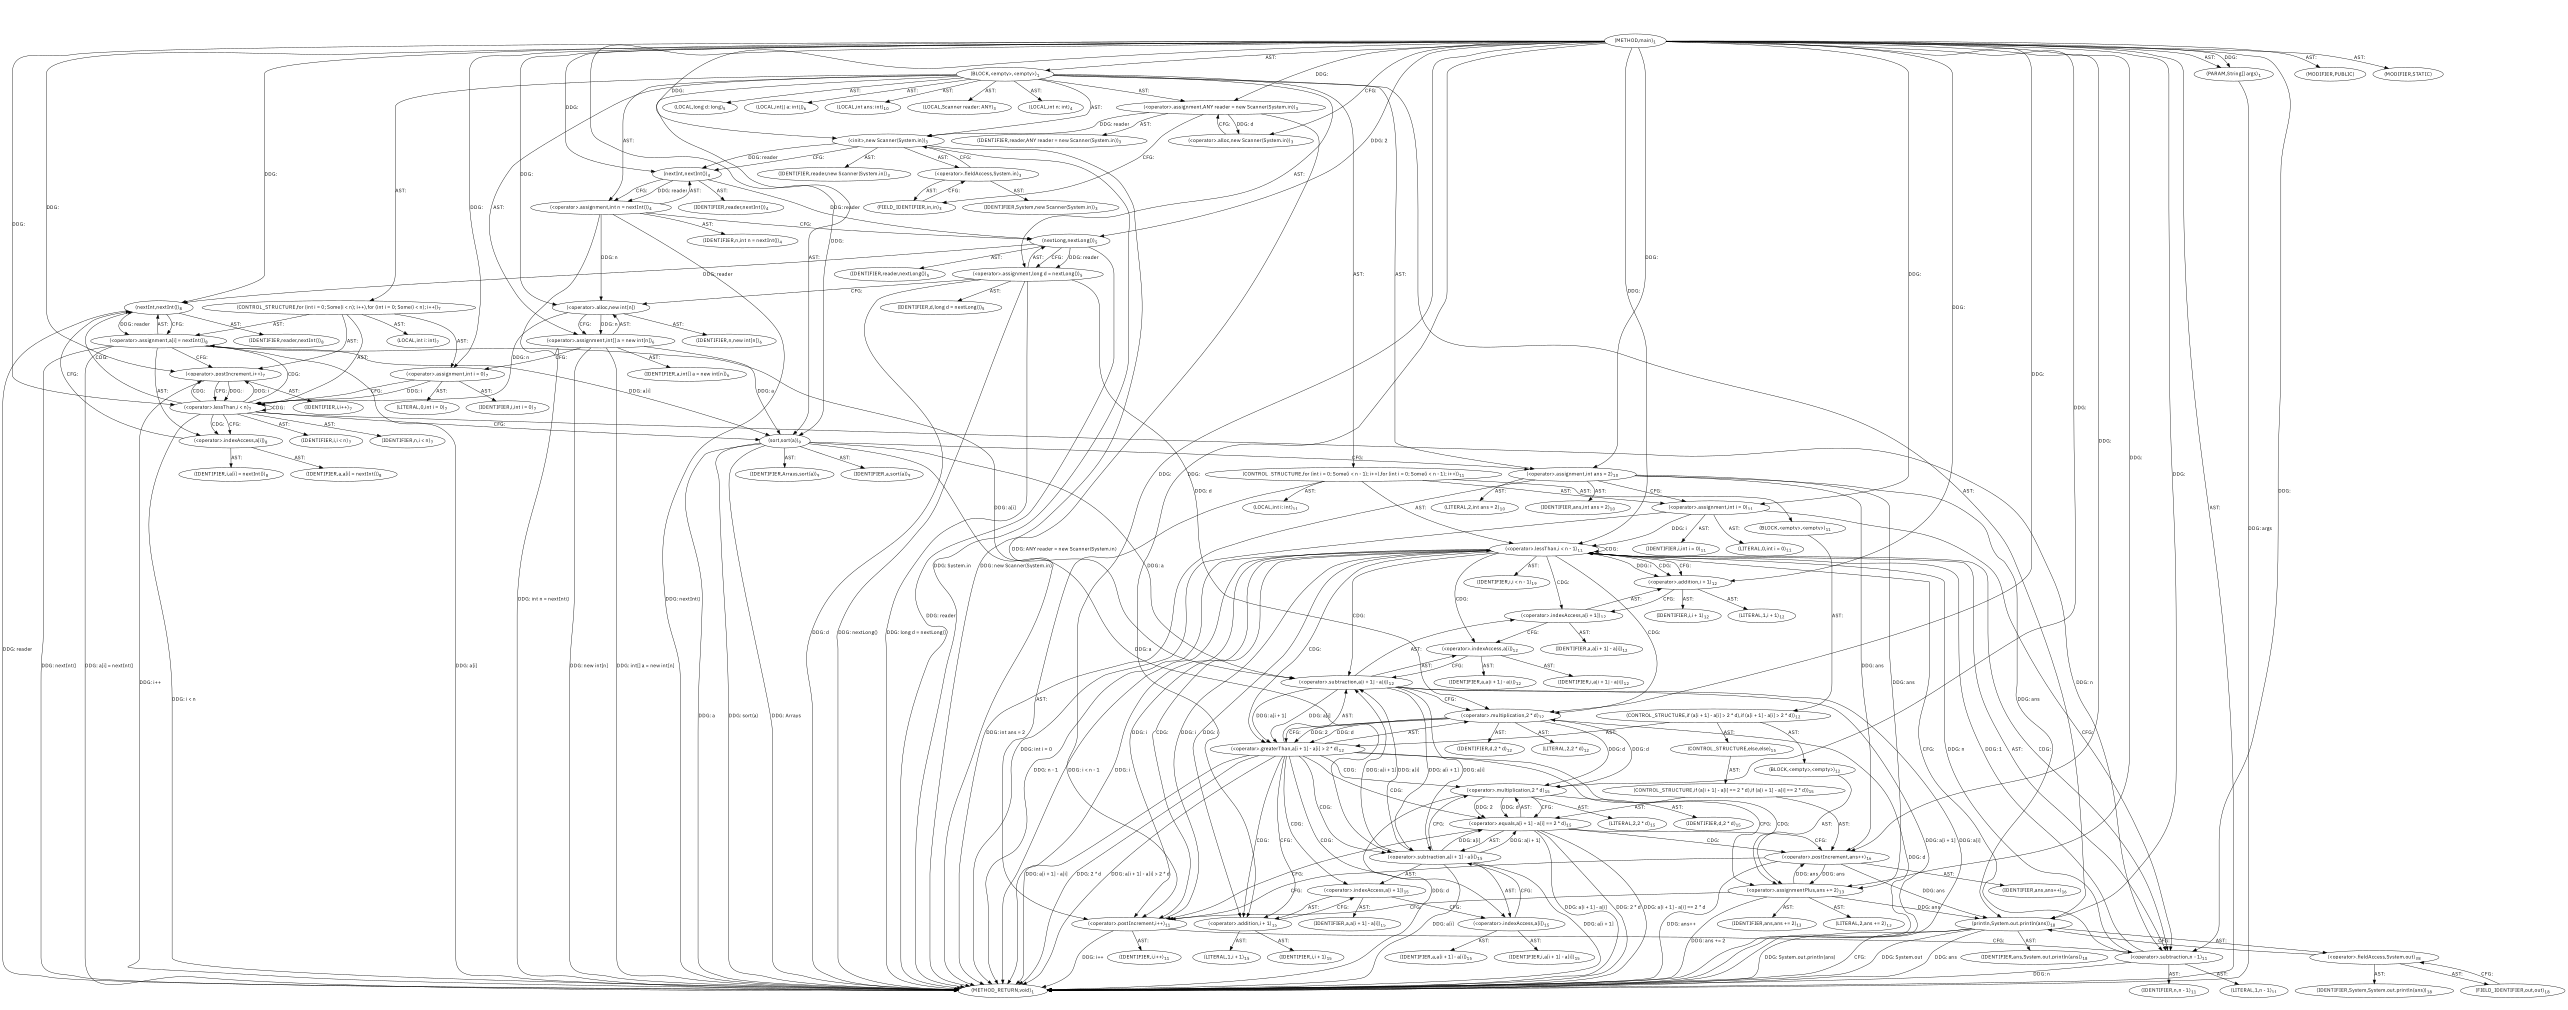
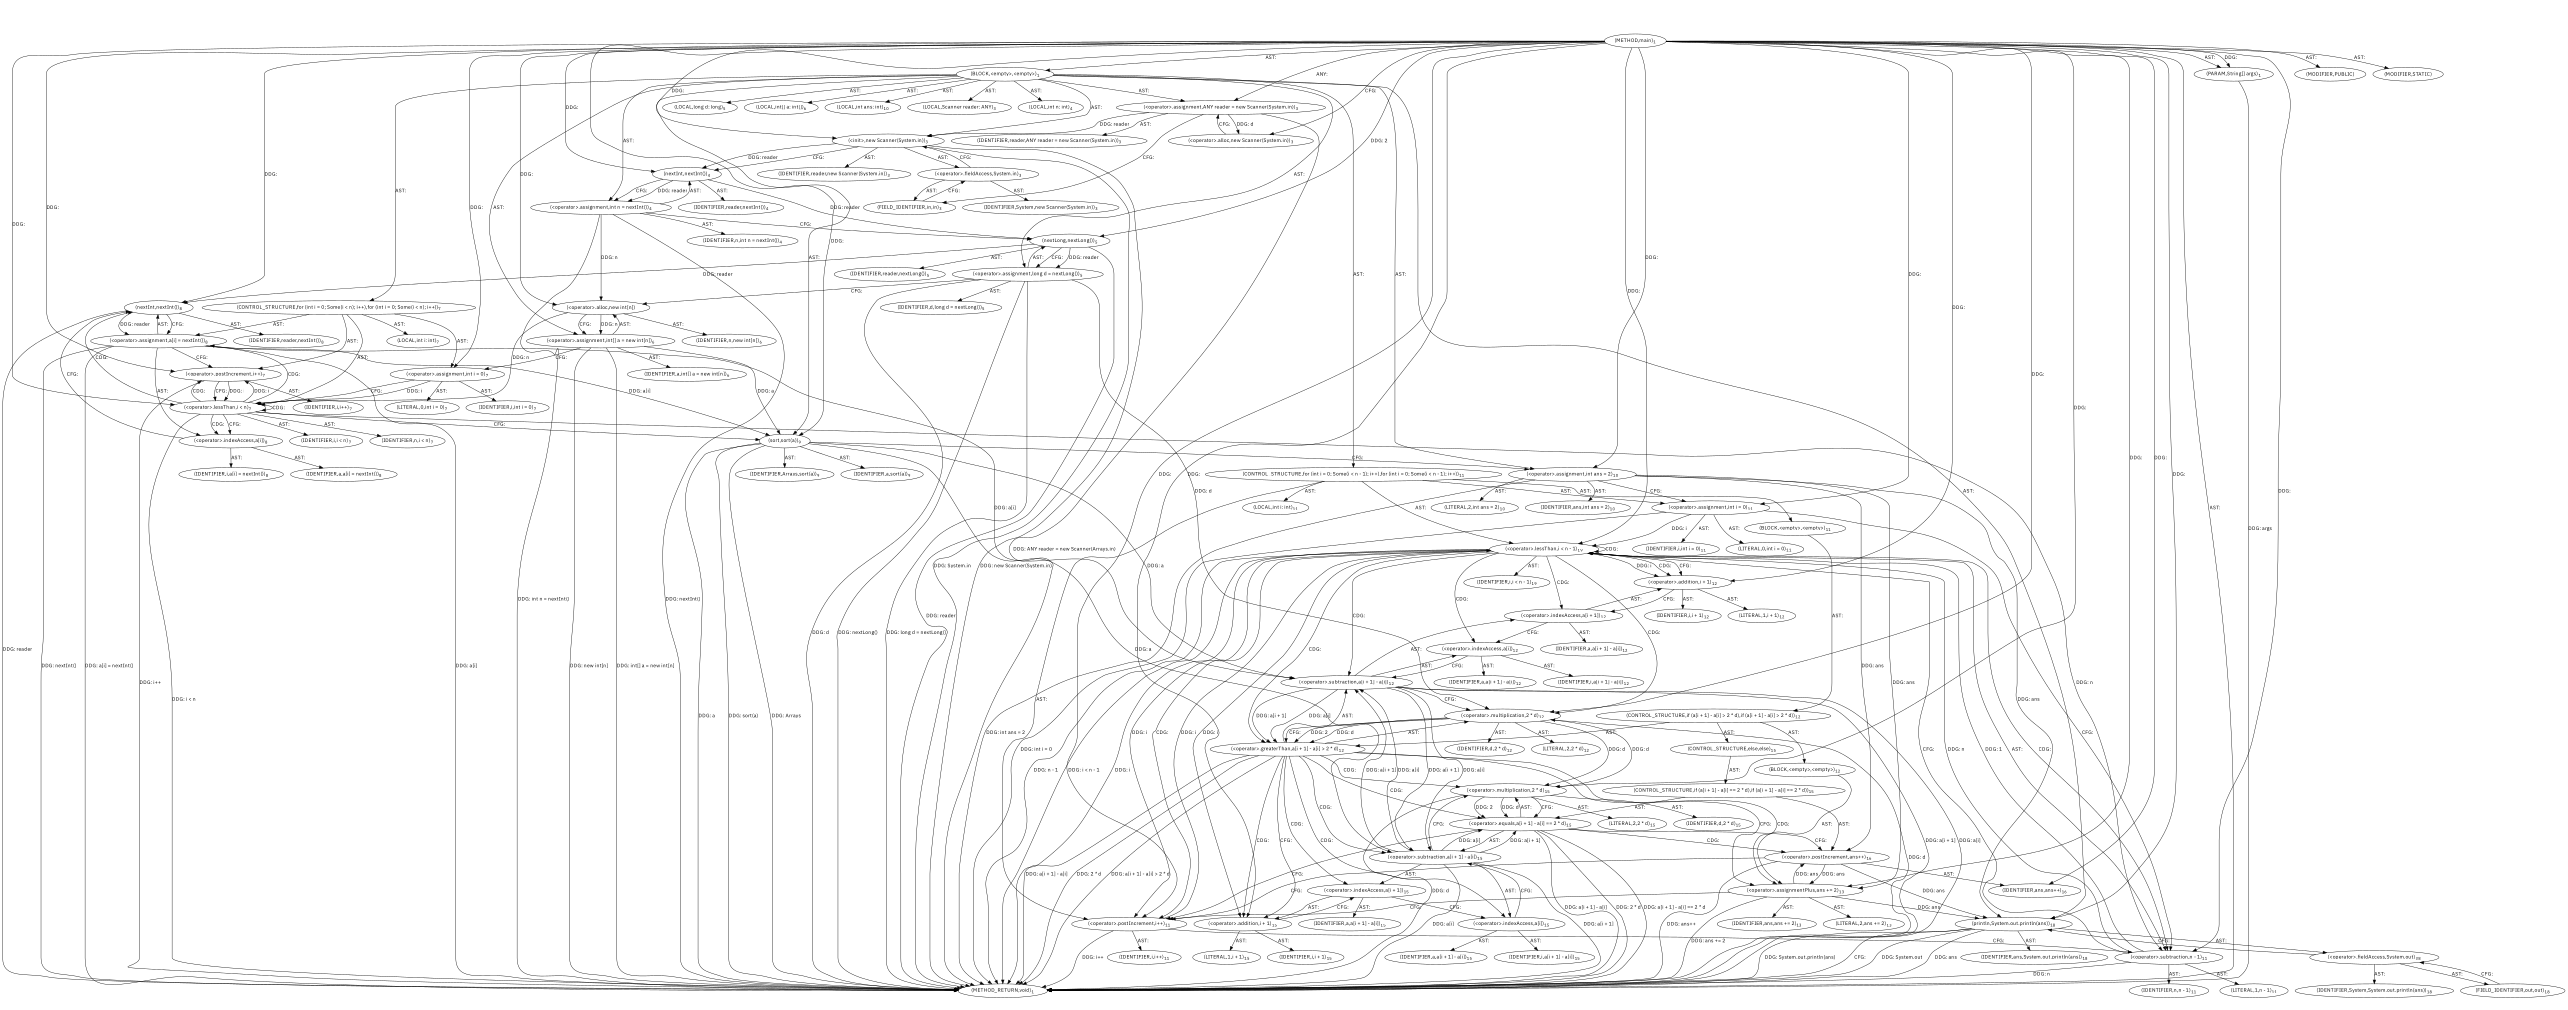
edge "(METHOD,main)" -> "(<operator>.assignment,ANY reader = new Scanner(System.in))": label "DDG: " -> "ANY: "
edge "(METHOD,main)" -> "(<operator>.postIncrement,ans++)": now "(METHOD,main)" -> "(IDENTIFIER,ans,ans++)"
edge "(<operator>.assignment,ANY reader = new Scanner(System.in))" -> "(METHOD_RETURN,void)": label "DDG: ANY reader = new Scanner(System.in)" -> "DDG: ANY reader = new Scanner(Arrays.in)"
node "(<operator>.lessThan,i < n - 1)": text "11" -> "19"
